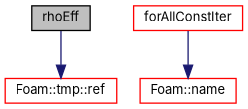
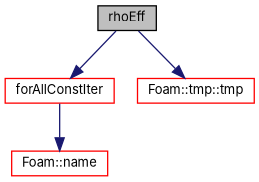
edge "rhoEff" -> "forAllConstIter": added
node "Foam::tmp::ref": label "Foam::tmp::ref" -> "Foam::tmp::tmp"
